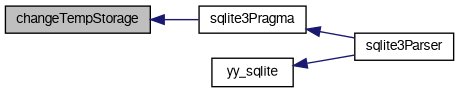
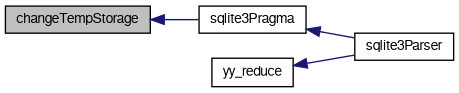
node "yy_sqlite": label "yy_sqlite" -> "yy_reduce"
